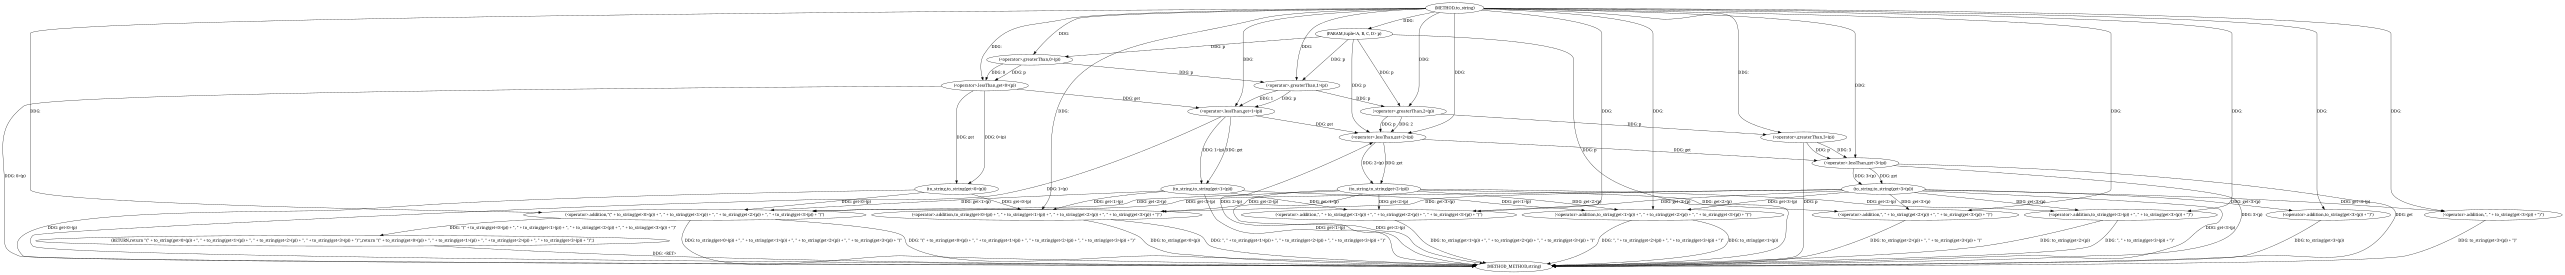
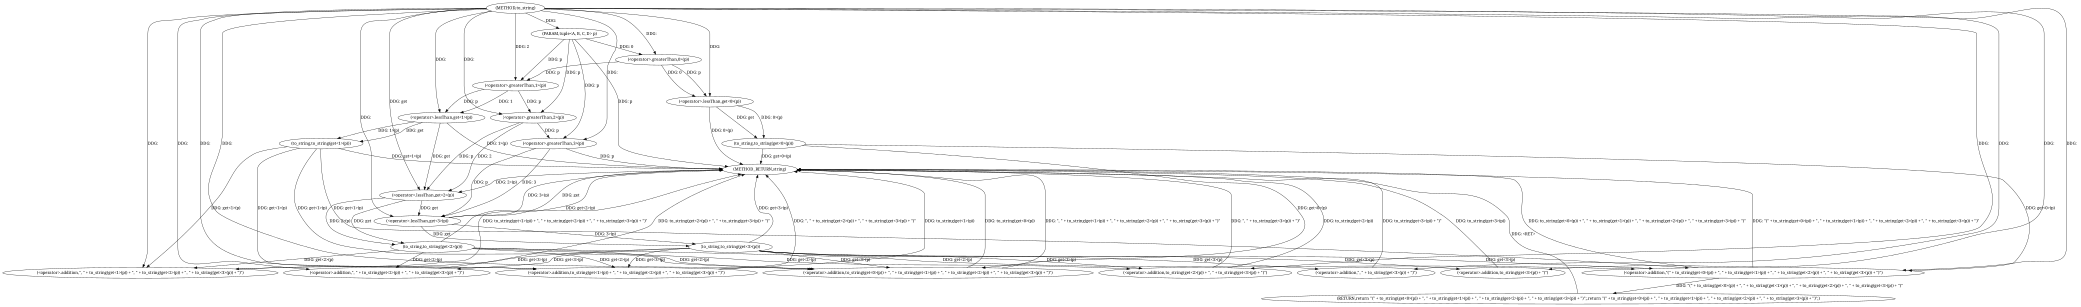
edge "(PARAM,tuple<A, B, C, D> p)" -> "(<operator>.greaterThan,0>(p))": label "DDG: p" -> "DDG: 0"
edge "(METHOD,to_string)" -> "(<operator>.greaterThan,1>(p))": label "DDG: " -> "DDG: 2"
edge "(METHOD,to_string)" -> "(<operator>.lessThan,get<2>(p))": label "DDG: " -> "DDG: get"
edge "(PARAM,tuple<A, B, C, D> p)" -> "(<operator>.lessThan,get<2>(p))": now "(PARAM,tuple<A, B, C, D> p)" -> "(<operator>.greaterThan,3>(p))"
edge "(<operator>.lessThan,get<0>(p))" -> "(<operator>.lessThan,get<1>(p))": removed, label "DDG: get"
node "(METHOD_METHOD,string)": label "(METHOD_METHOD,string)" -> "(METHOD_RETURN,string)"
